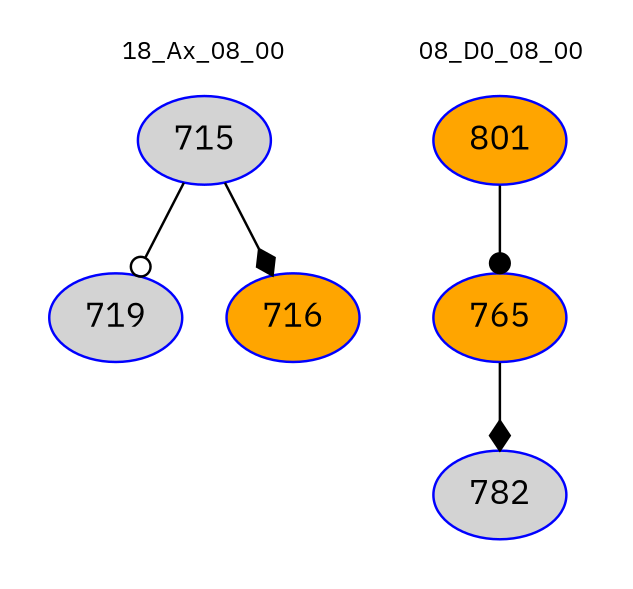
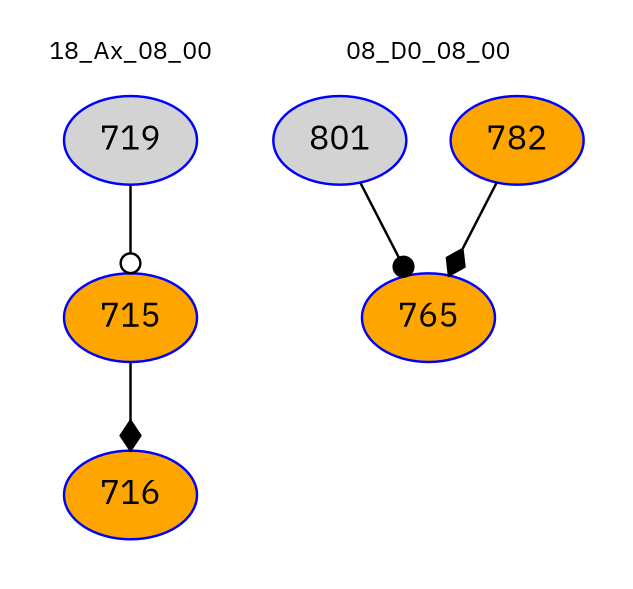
node "715": fillcolor lightgrey -> orange
node "801": fillcolor orange -> lightgrey
edge "715" -> "719": reversed
edge "765" -> "782": reversed
node "782": fillcolor lightgrey -> orange
